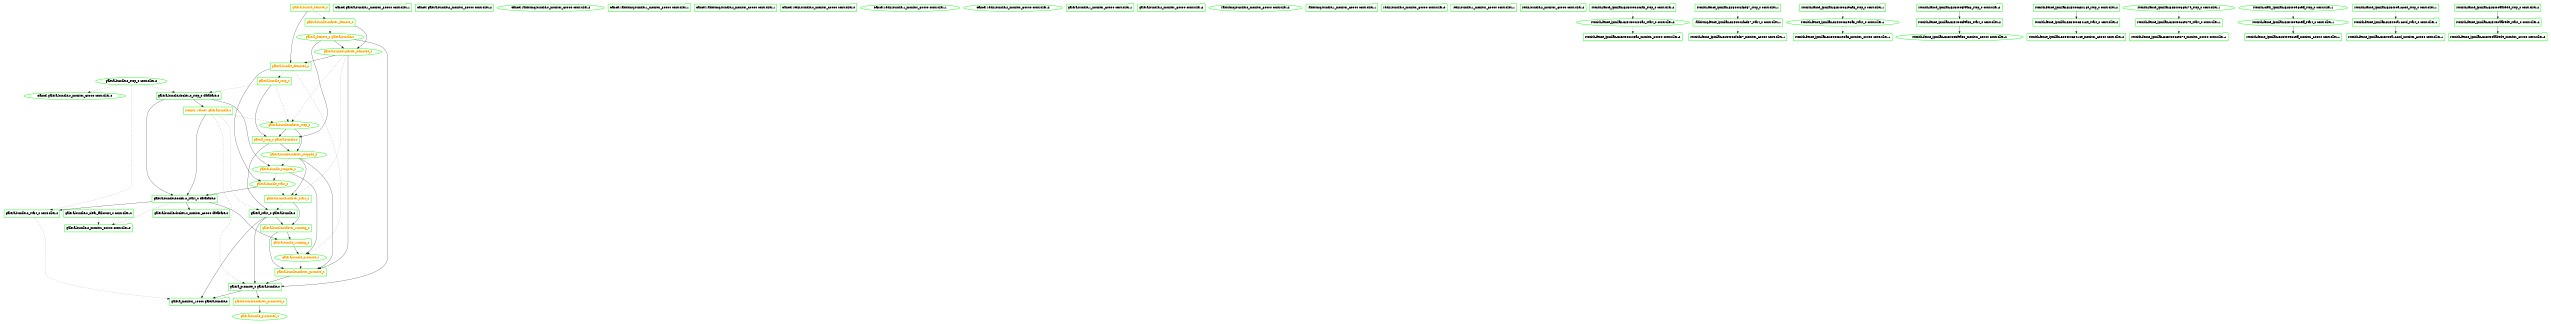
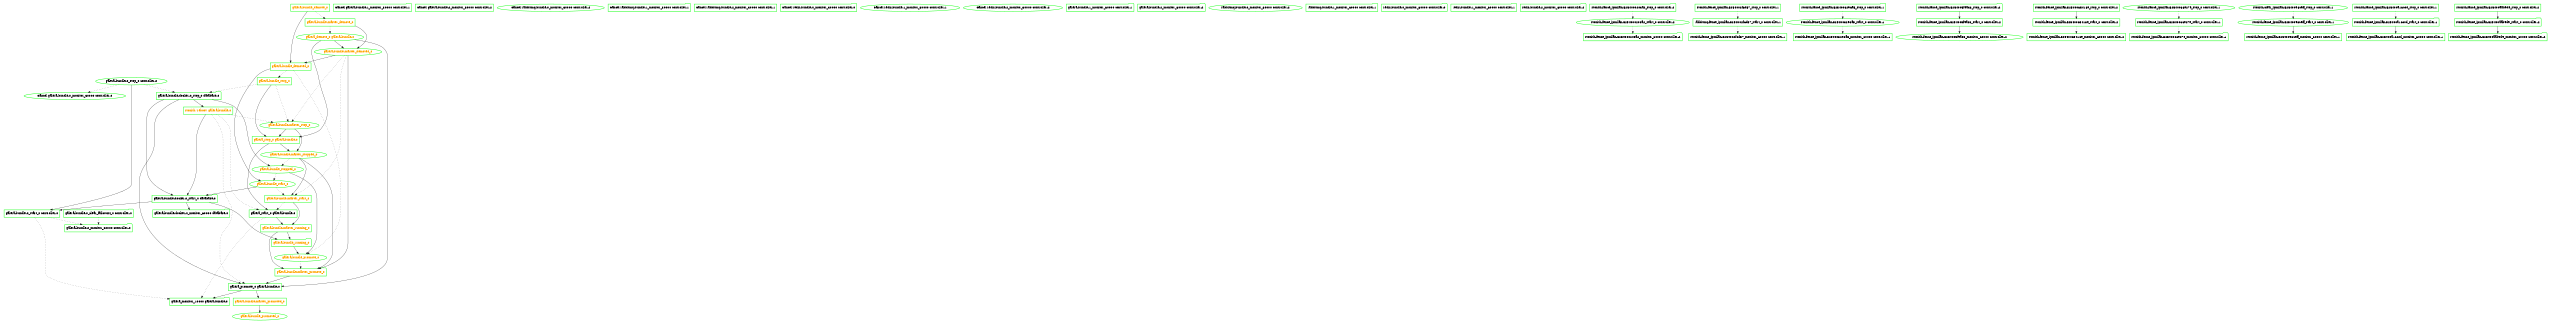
edge "galera-bundle-0_stop_0 controller-0" -> "galera-bundle-0_start_0 controller-0": style dotted -> solid
edge "galera-bundle-docker-0_start_0 database-0" -> "galera-bundle-0_monitor_60000 controller-0": now "galera-bundle-0_start_0 controller-0" -> "galera-bundle-0_monitor_60000 controller-0"
edge "galera_start_0 galera-bundle-0" -> "galera_promote_0 galera-bundle-0": now "galera-bundle-docker-0_stop_0 database-0" -> "galera_promote_0 galera-bundle-0"
edge "galera_start_0 galera-bundle-0" -> "galera_monitor_10000 galera-bundle-0": style solid -> dotted
